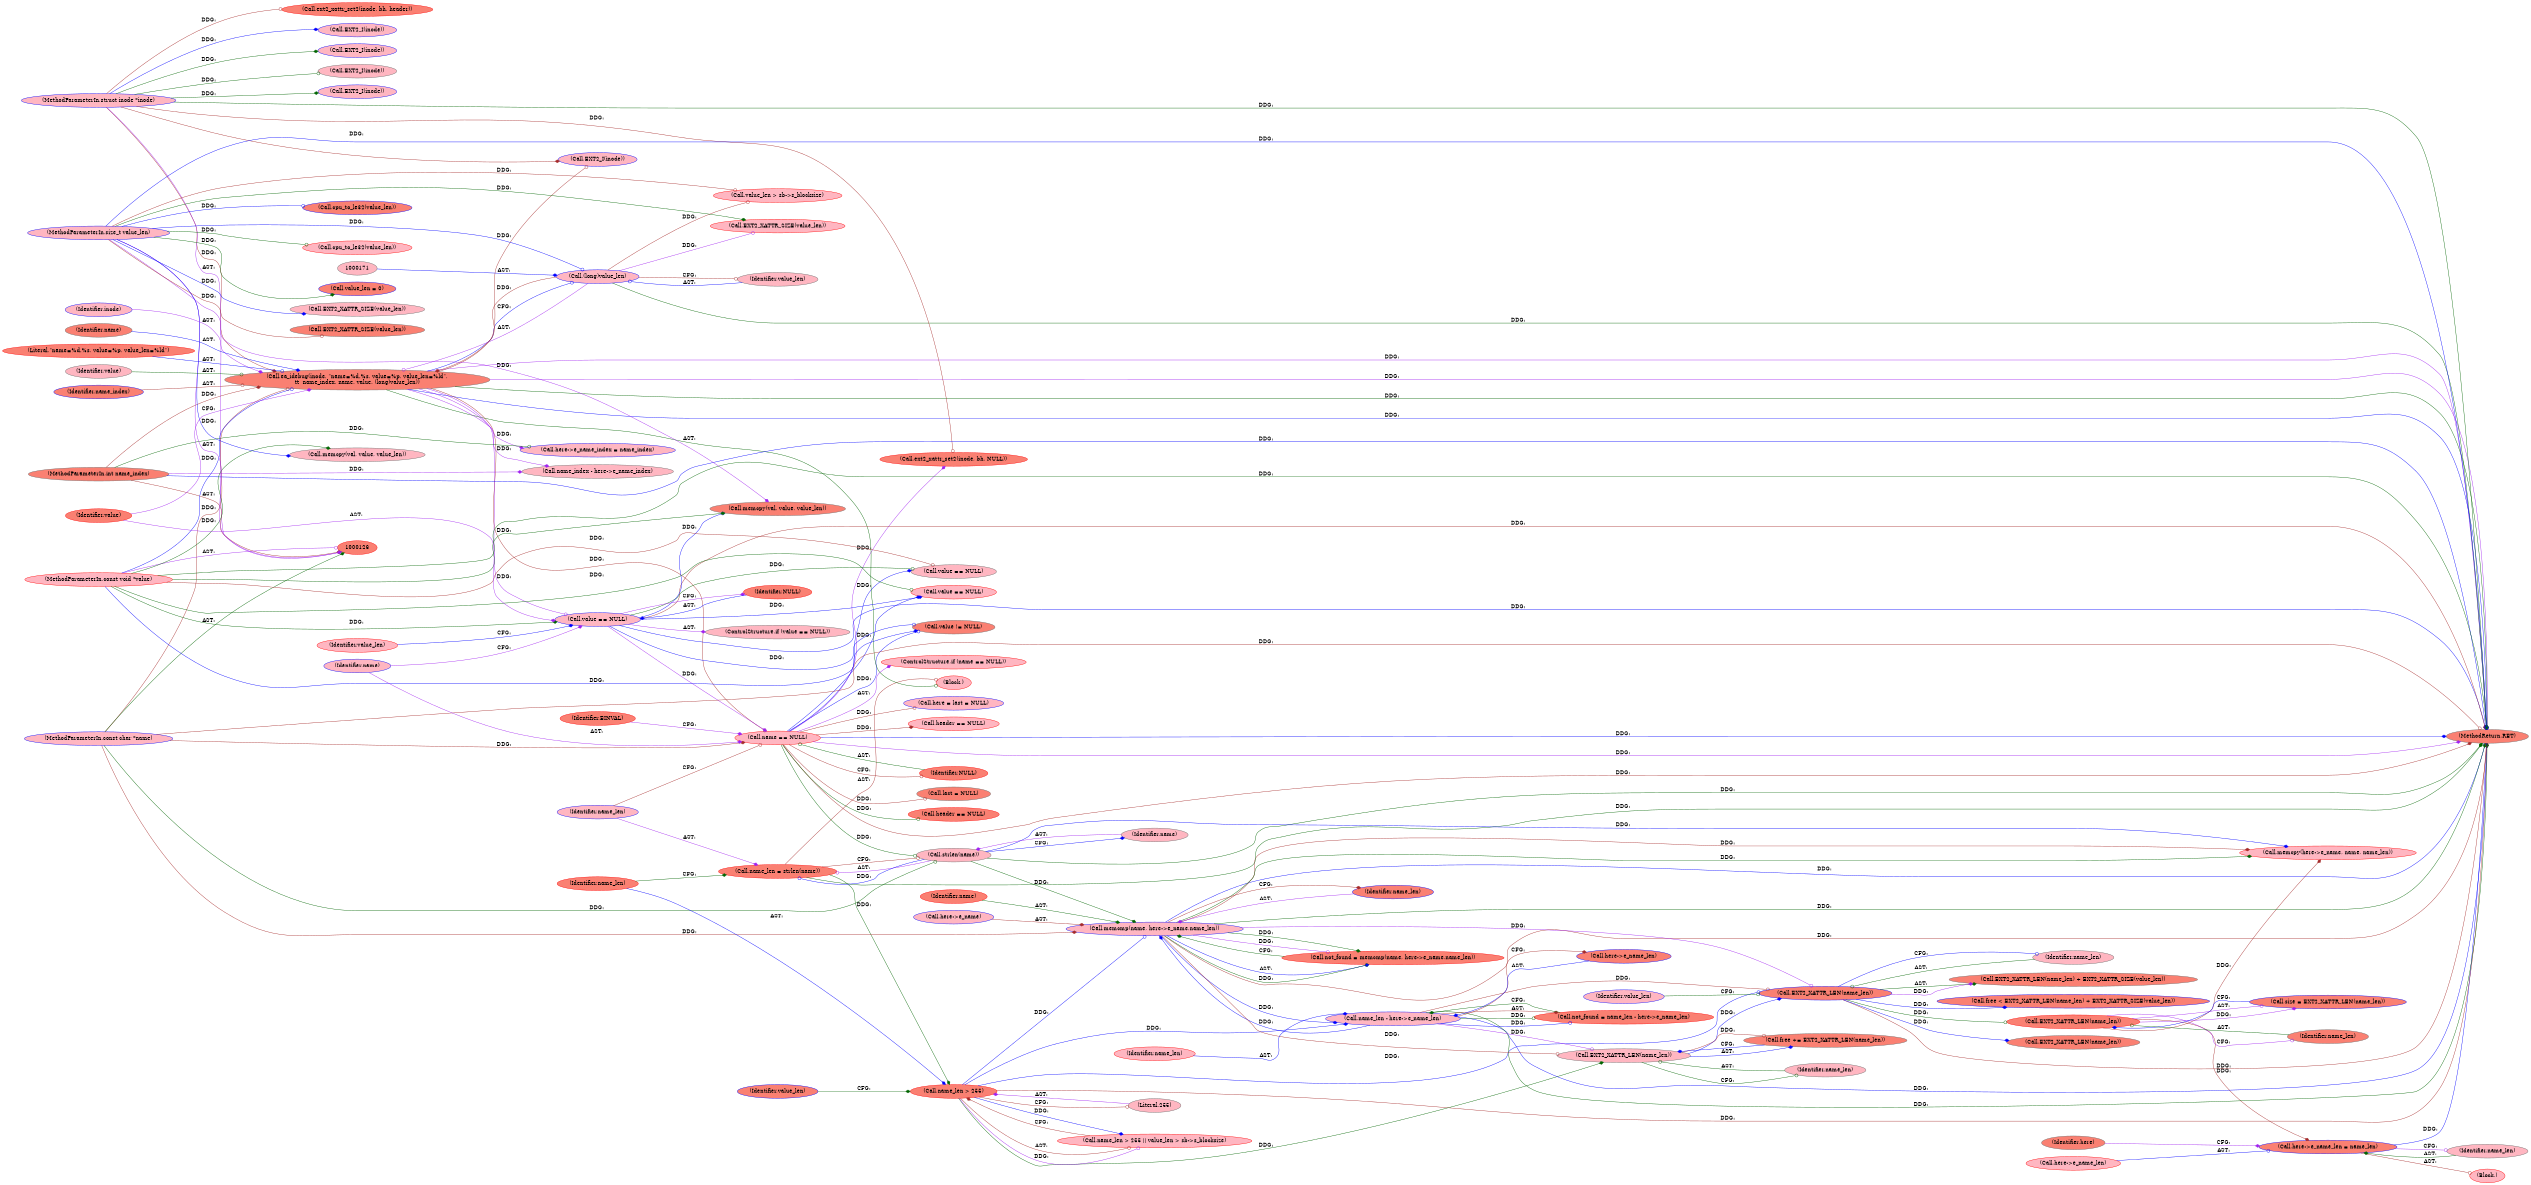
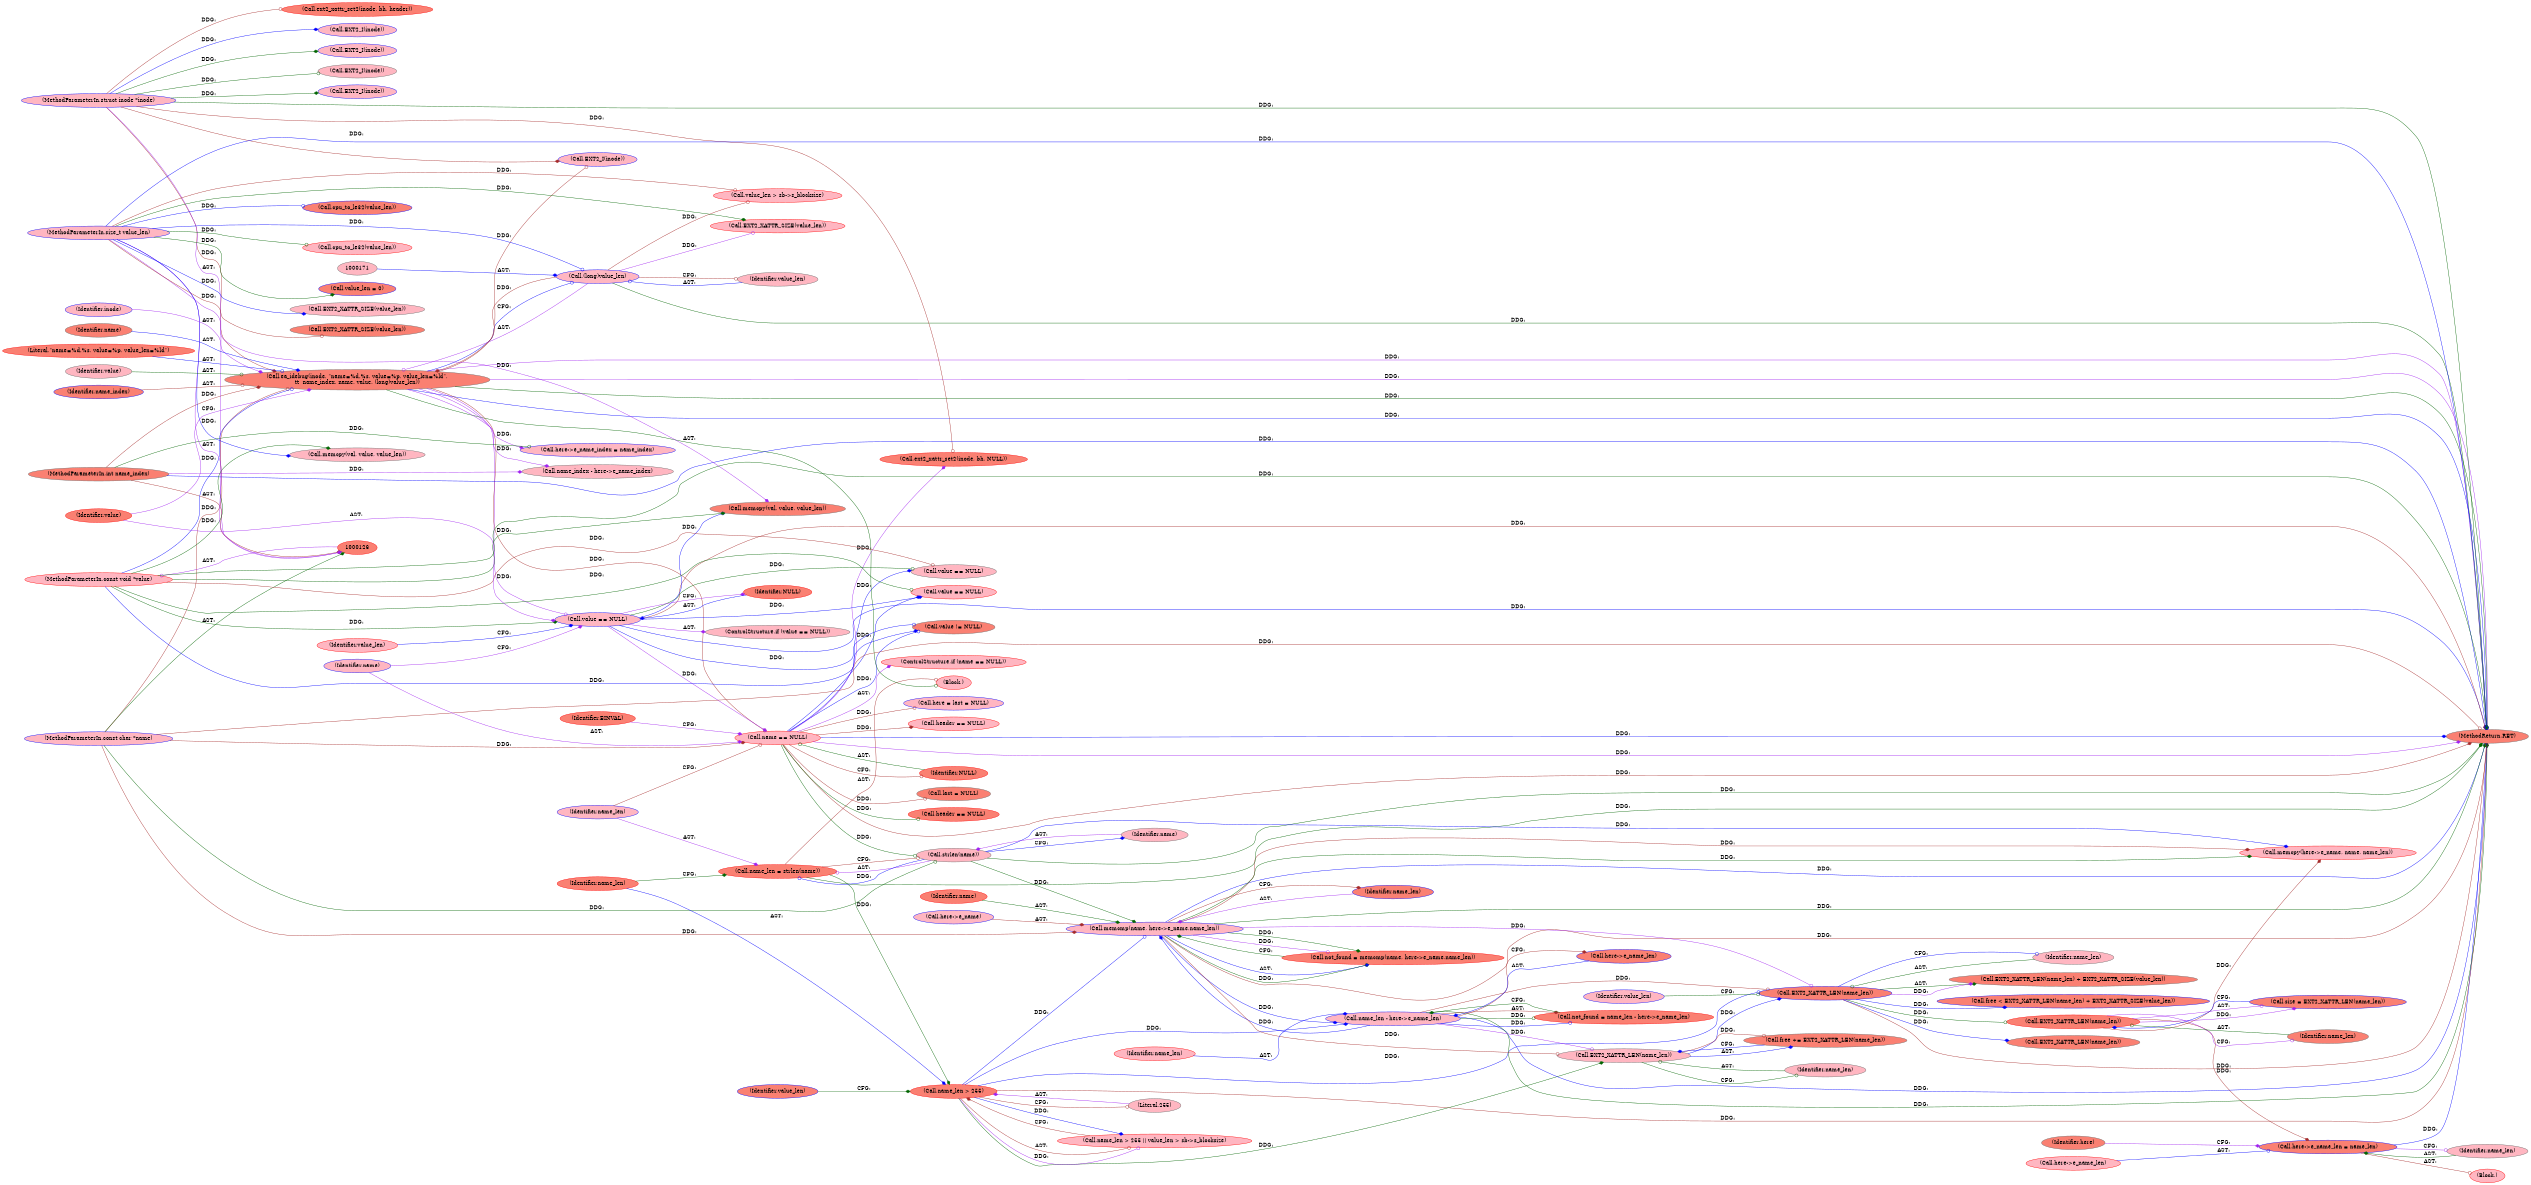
edge "(MethodParameterIn,const void *value)" -> "1000126": reversed
